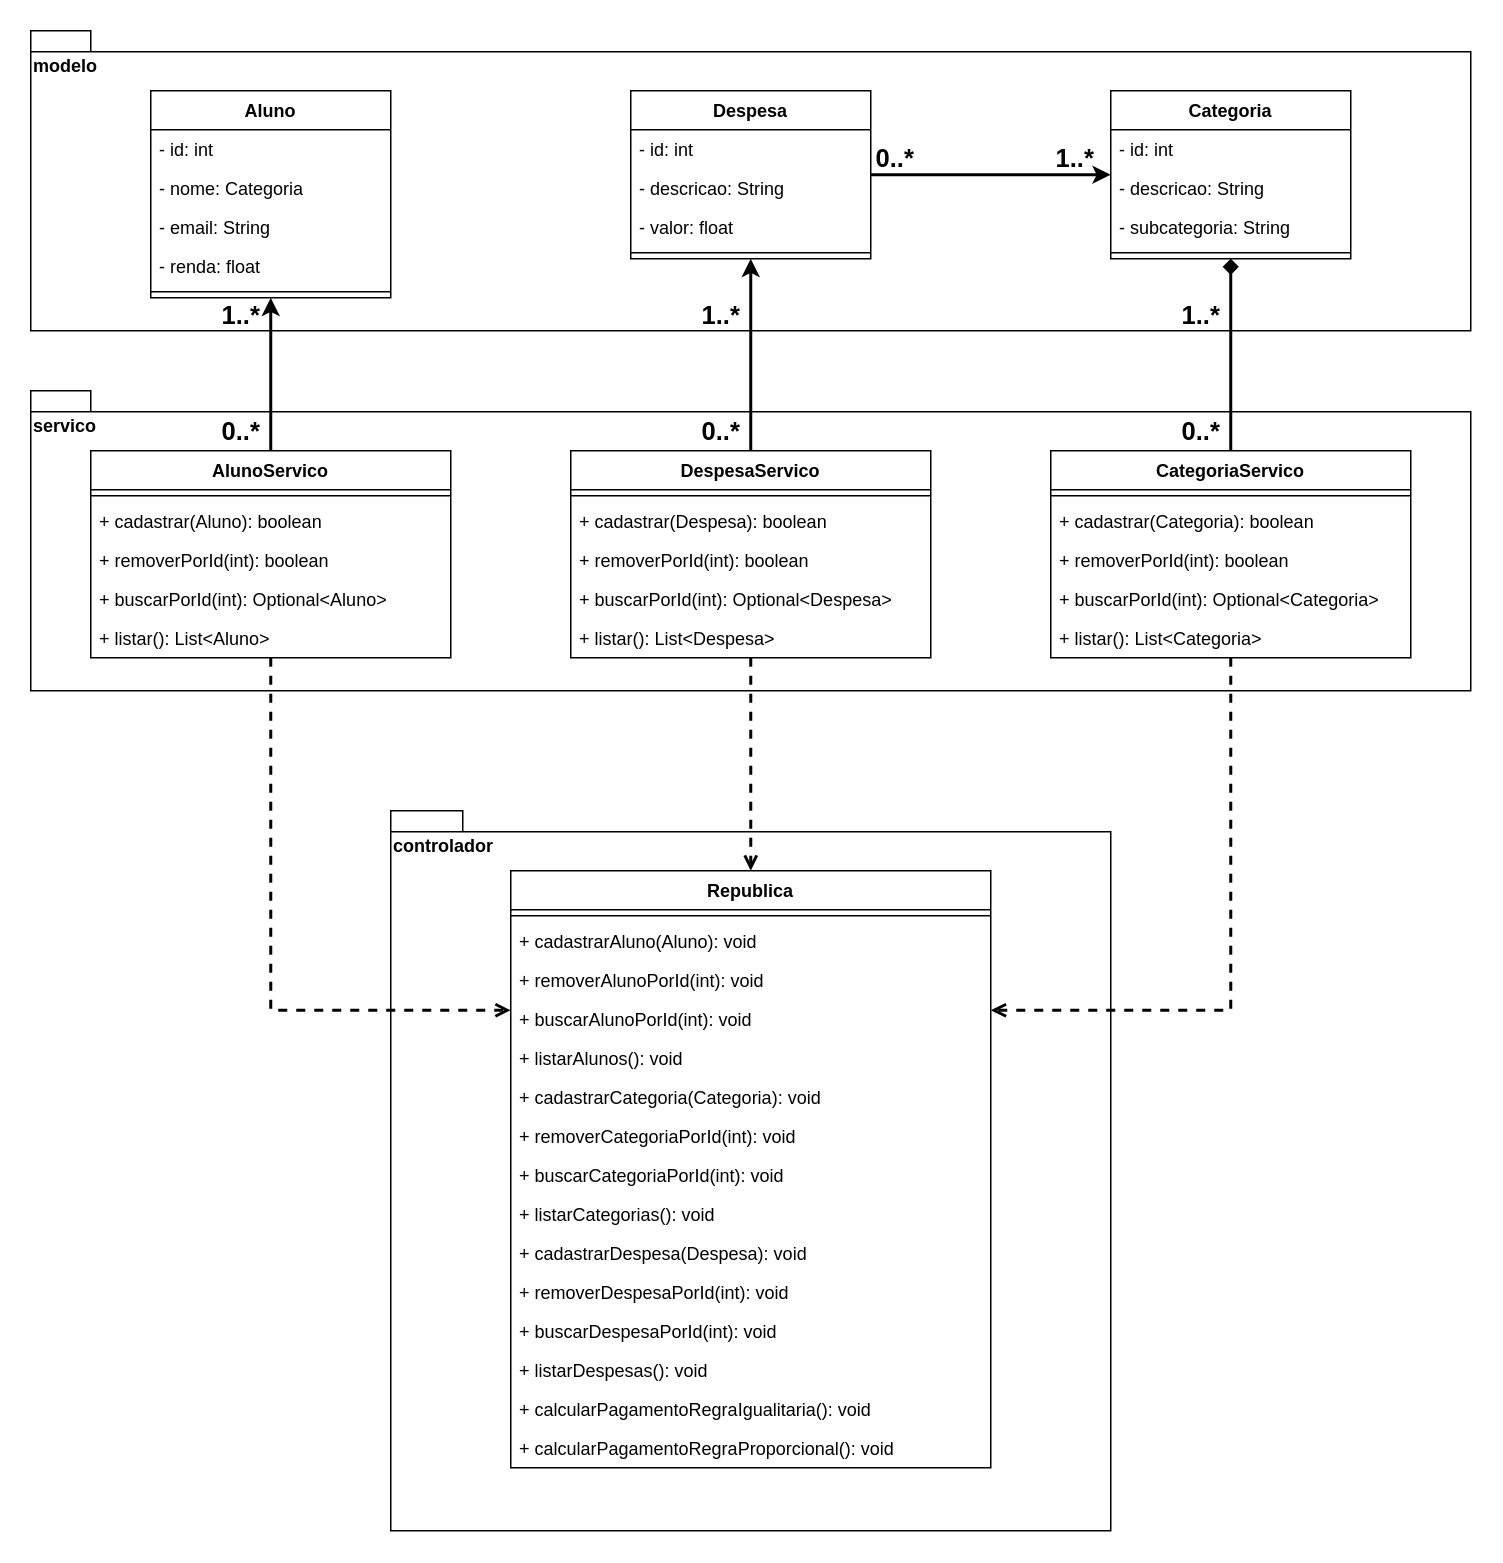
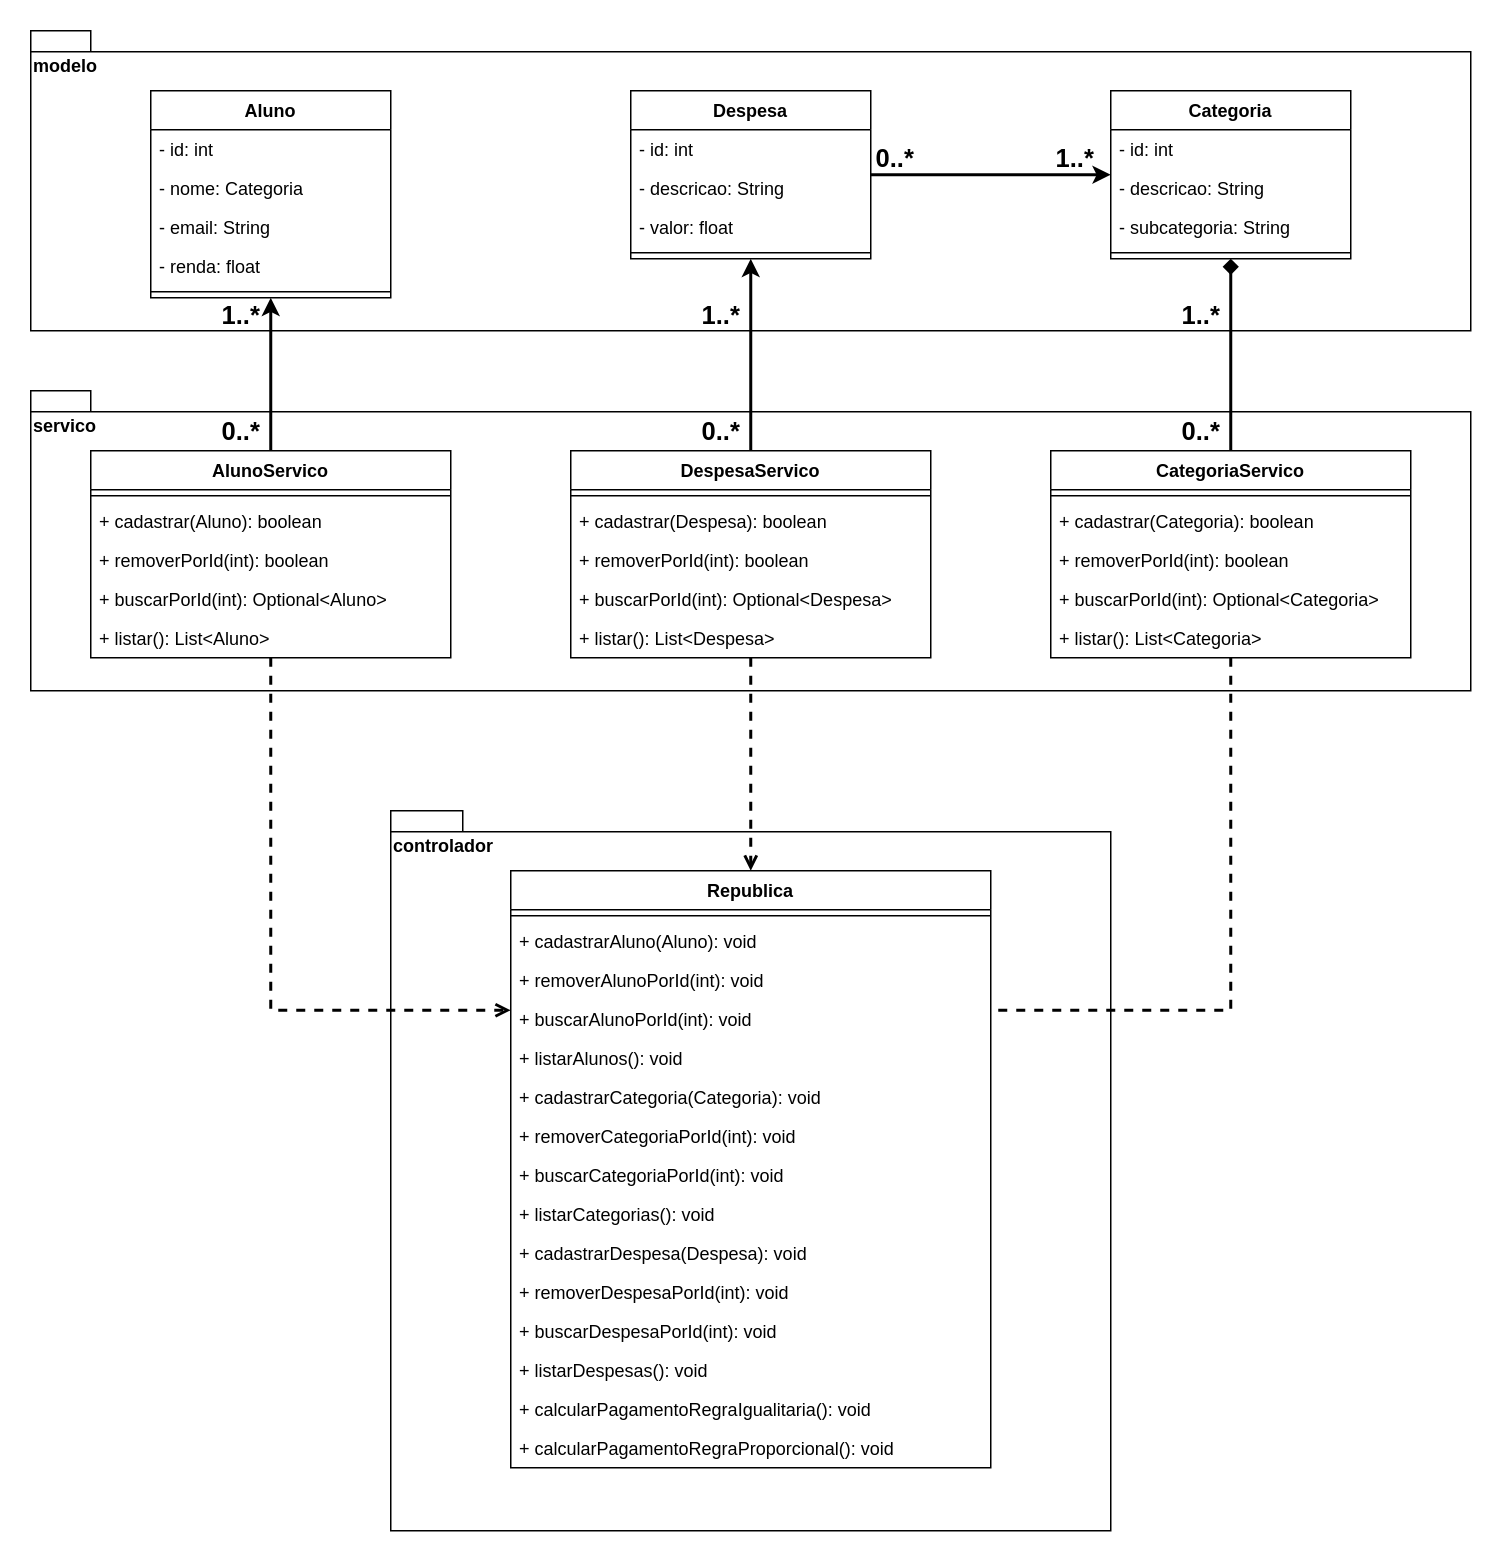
edge "CategoriaServico" -> "Republica": arrowhead open -> none
